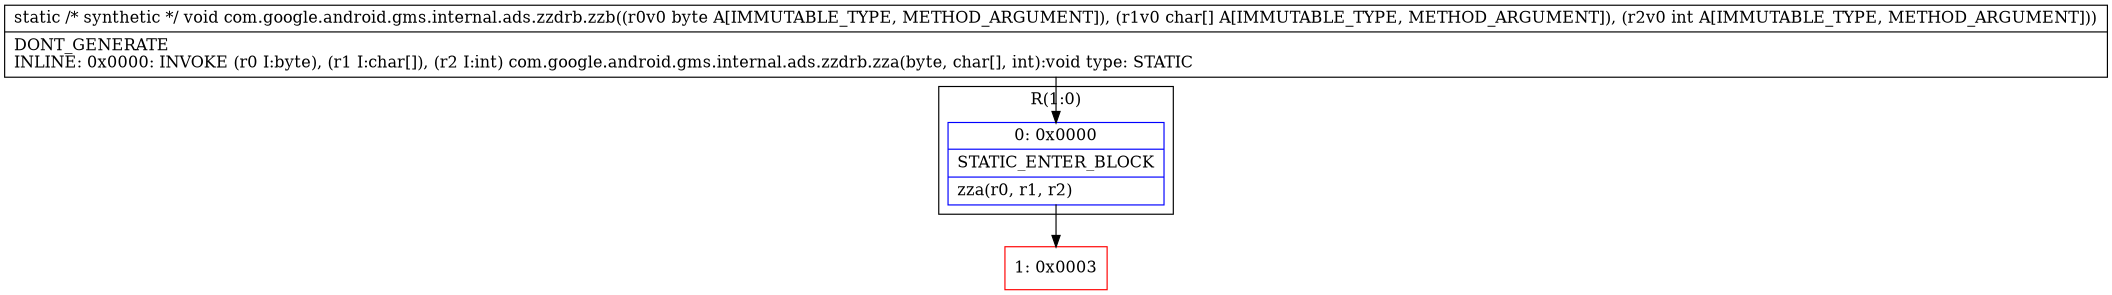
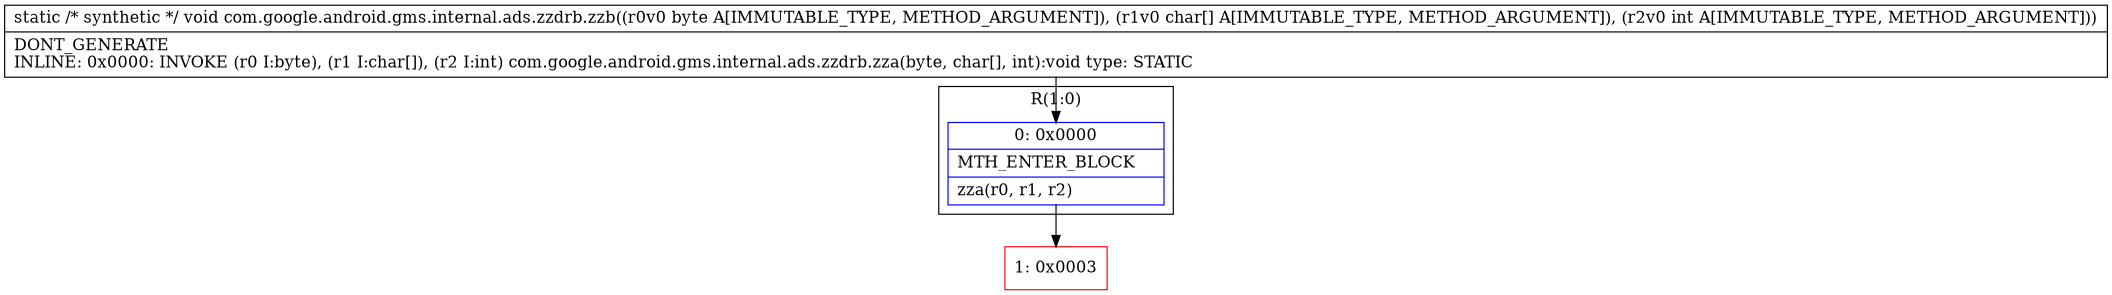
node "0: 0x0000": text "STATIC_ENTER_BLOCK" -> "MTH_ENTER_BLOCK"
